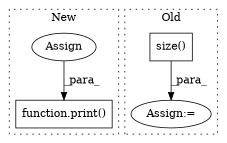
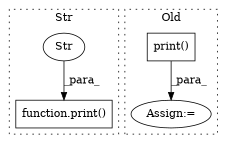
cluster "New": label "New" -> "Str"
node "Assign": label "Assign" -> "Str"
node "size()": label "size()" -> "print()"
